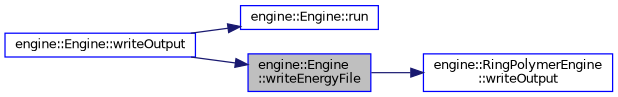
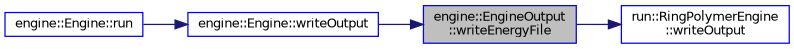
edge "engine::Engine::writeOutput" -> "engine::Engine::run": reversed
node "engine::Engine ::writeEnergyFile": label "engine::Engine ::writeEnergyFile" -> "engine::EngineOutput ::writeEnergyFile"
node "engine::RingPolymerEngine ::writeOutput": label "engine::RingPolymerEngine ::writeOutput" -> "run::RingPolymerEngine ::writeOutput"
